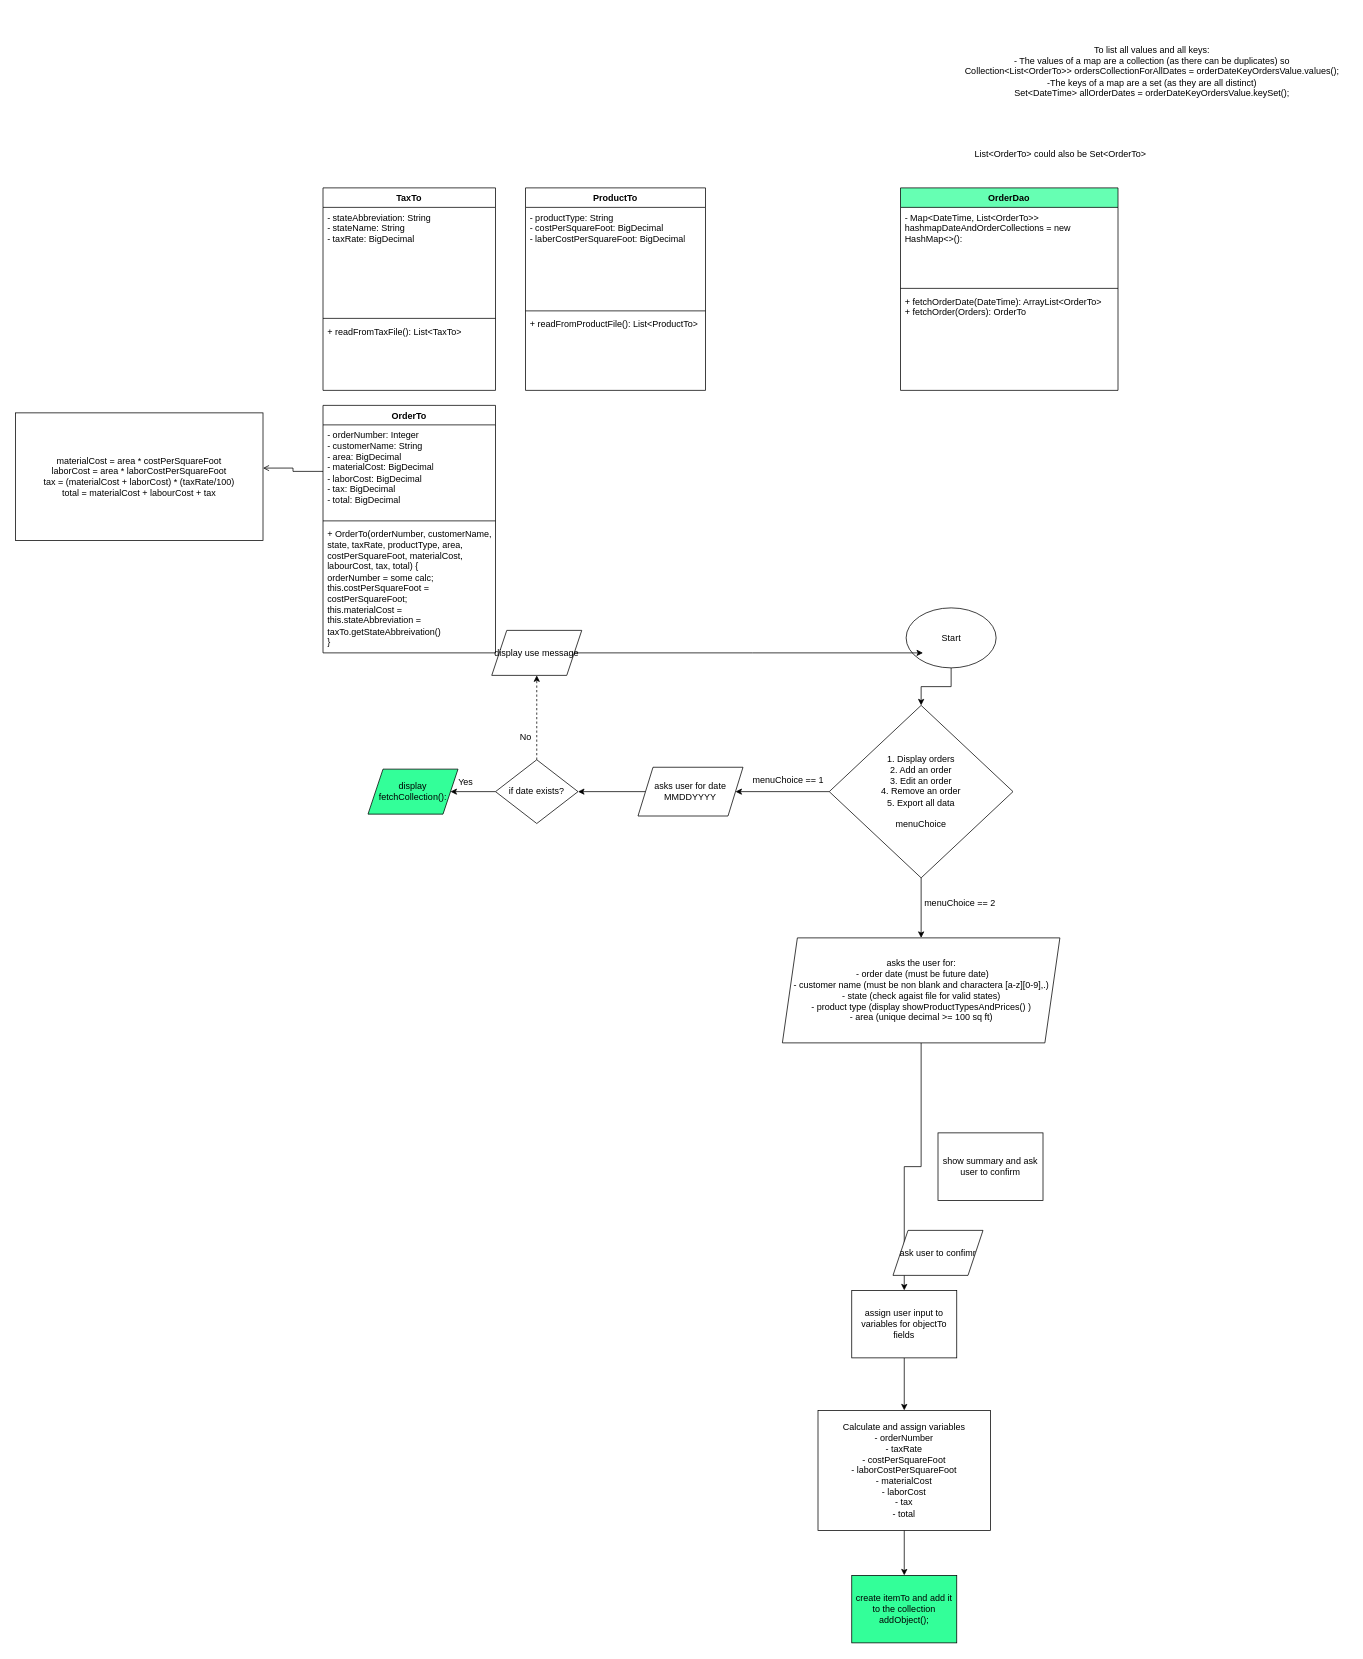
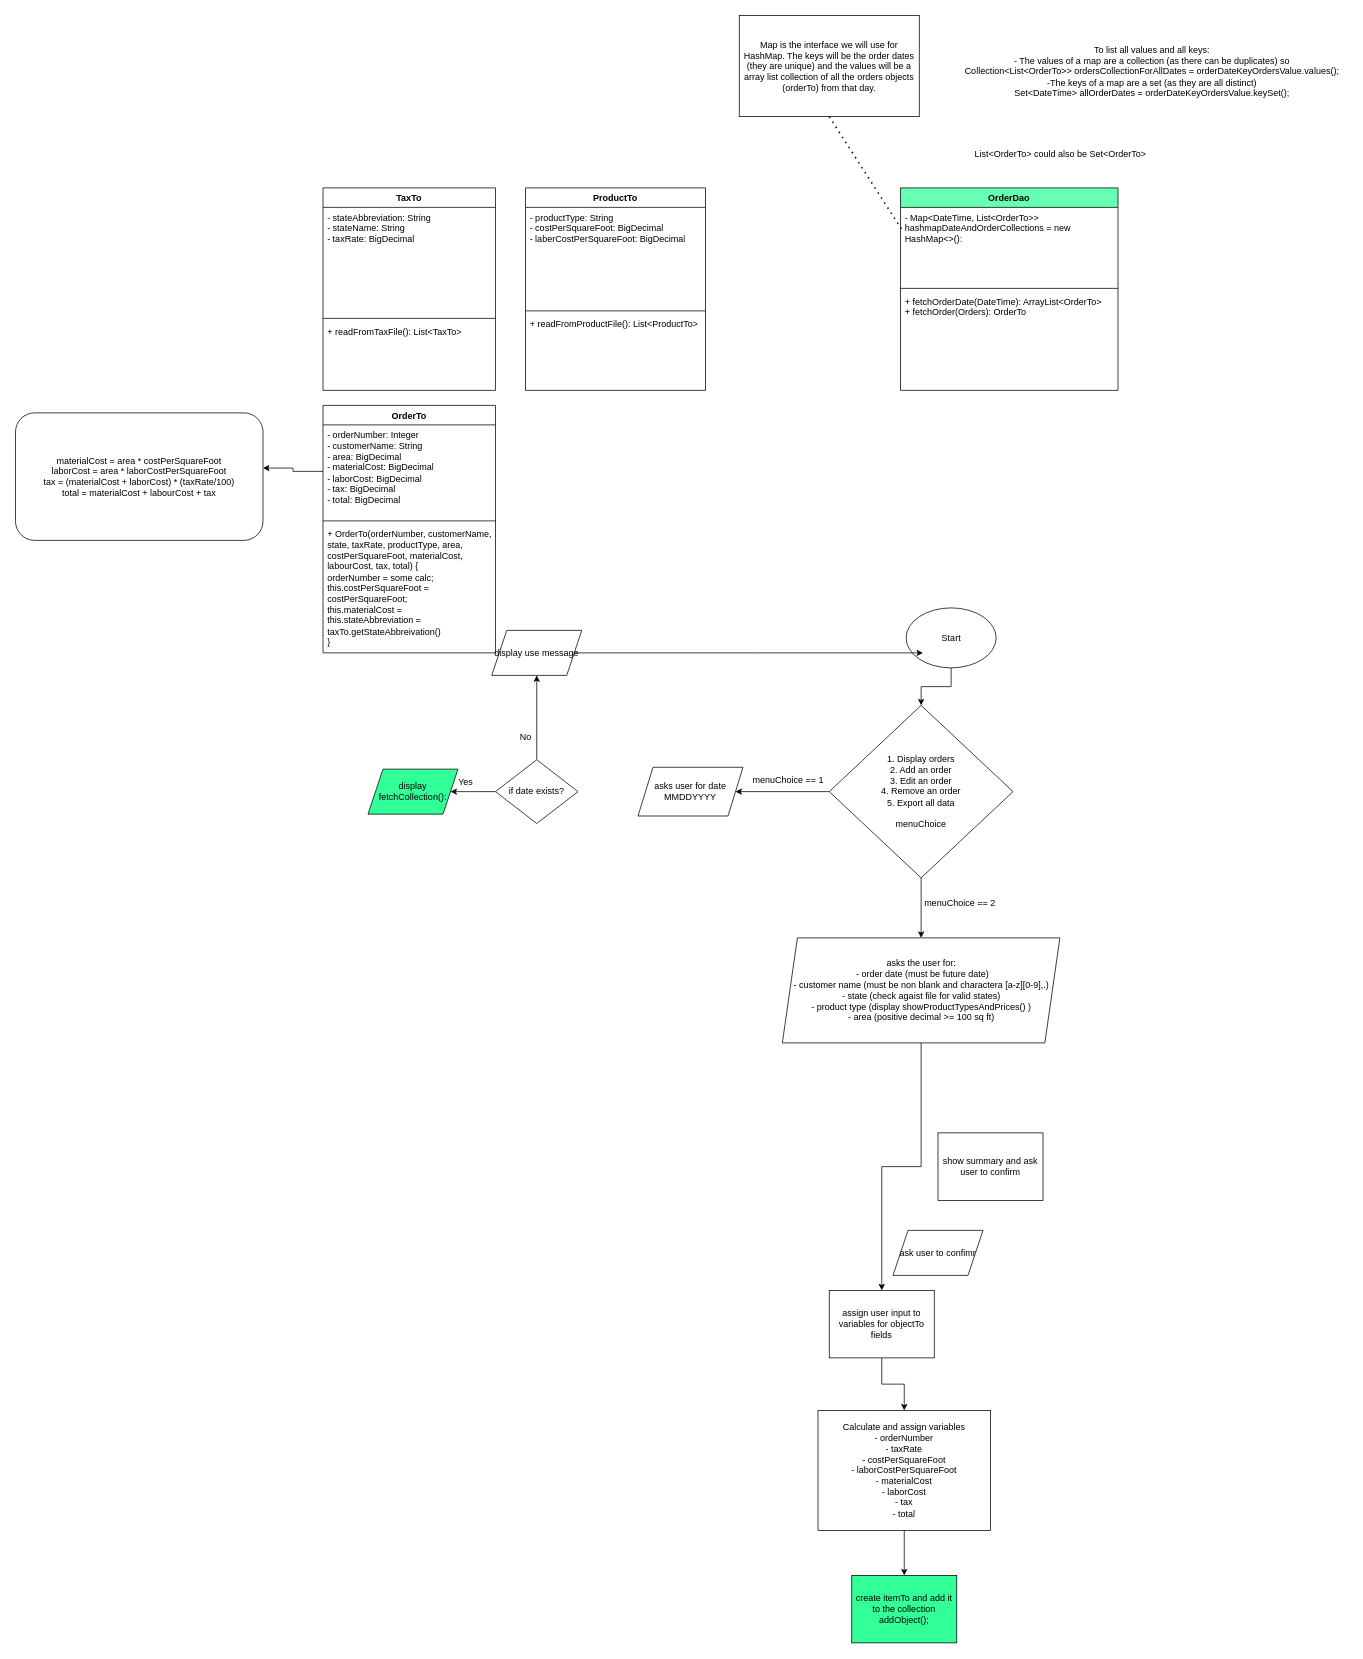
node "Map is the interface we will use for HashMap. The keys will be the order dates (they are unique) and the values will be a array list collection of all the orders objects (orderTo) from that day.": added
edge "Map is the interface we will use for HashMap. The keys will be the order dates (they are unique) and the values will be a array list collection of all the orders objects (orderTo) from that day." -- "- Map<DateTime, List<OrderTo>> hashmapDateAndOrderCollections = new HashMap<>():": added
edge "- orderNumber: Integer - customerName: String - area: BigDecimal - materialCost: BigDecimal - laborCost: BigDecimal - tax: BigDecimal - total: BigDecimal" -> "materialCost = area * costPerSquareFoot laborCost = area * laborCostPerSquareFoot tax = (materialCost + laborCost) * (taxRate/100) total = materialCost + labourCost + tax": arrowhead open -> classic
node "materialCost = area * costPerSquareFoot laborCost = area * laborCostPerSquareFoot tax = (materialCost + laborCost) * (taxRate/100) total = materialCost + labourCost + tax": shape rectangle -> rounded rectangle
edge "if date exists?" -> "display use message": style dashed -> solid
edge "asks user for date MMDDYYYY" -> "if date exists?": removed
node "asks the user for: - order date (must be future date) - customer name (must be non blank and charactera [a-z][0-9],.) - state (check agaist file for valid states) - product type (display showProductTypesAndPrices() ) - area (unique decimal >= 100 sq ft)": label "asks the user for: - order date (must be future date) - customer name (must be non blank and charactera [a-z][0-9],.) - state (check agaist file for valid states) - product type (display showProductTypesAndPrices() ) - area (unique decimal >= 100 sq ft)" -> "asks the user for: - order date (must be future date) - customer name (must be non blank and charactera [a-z][0-9],.) - state (check agaist file for valid states) - product type (display showProductTypesAndPrices() ) - area (positive decimal >= 100 sq ft)"
node "assign user input to variables for objectTo fields": moved (904, 1324) -> (882, 1324)
